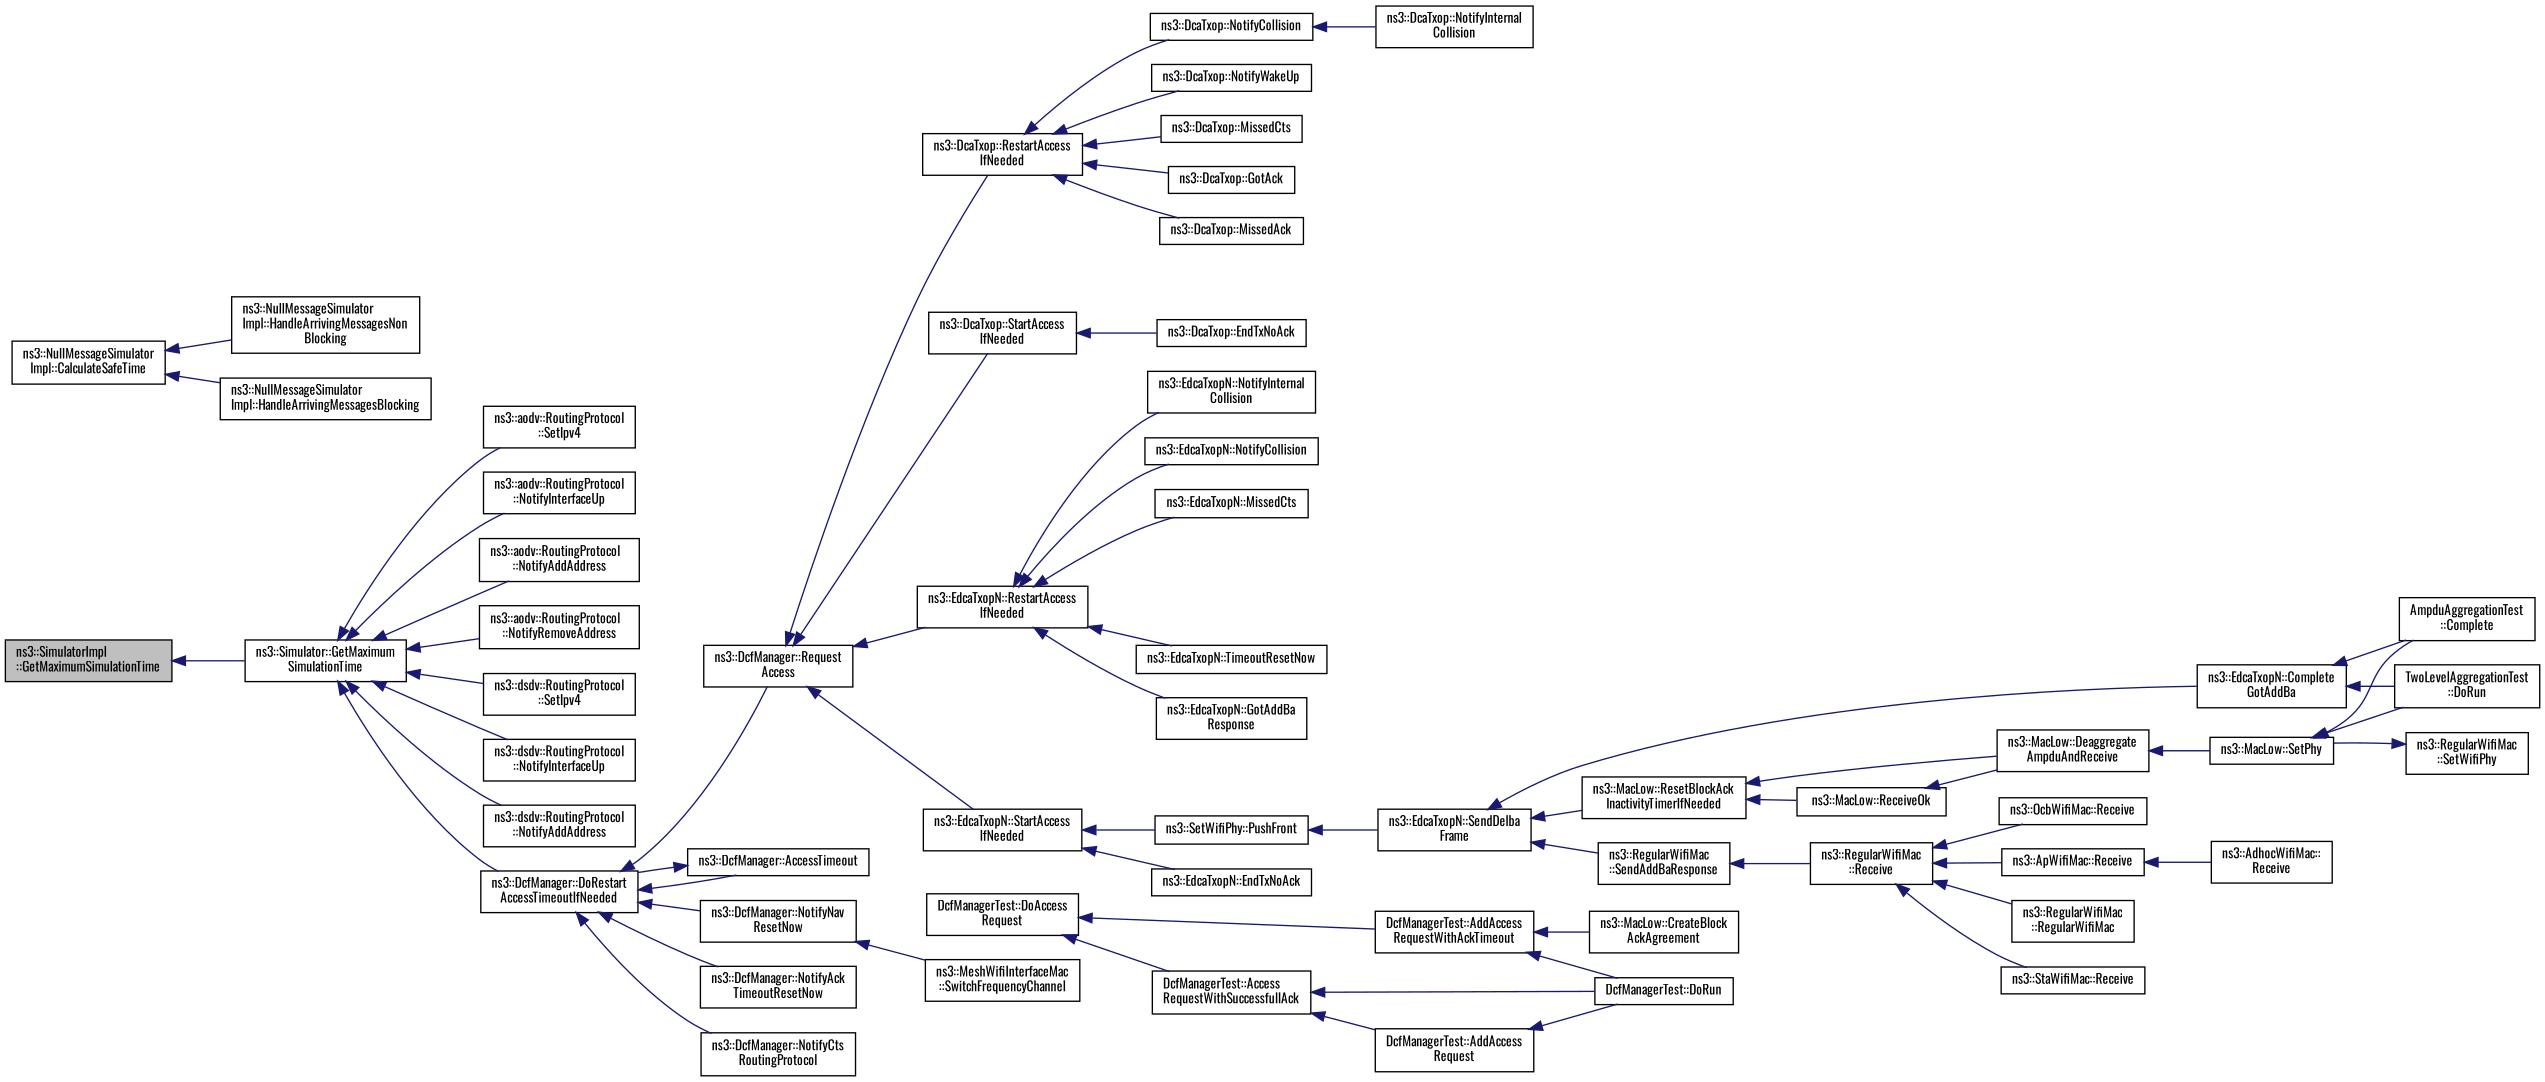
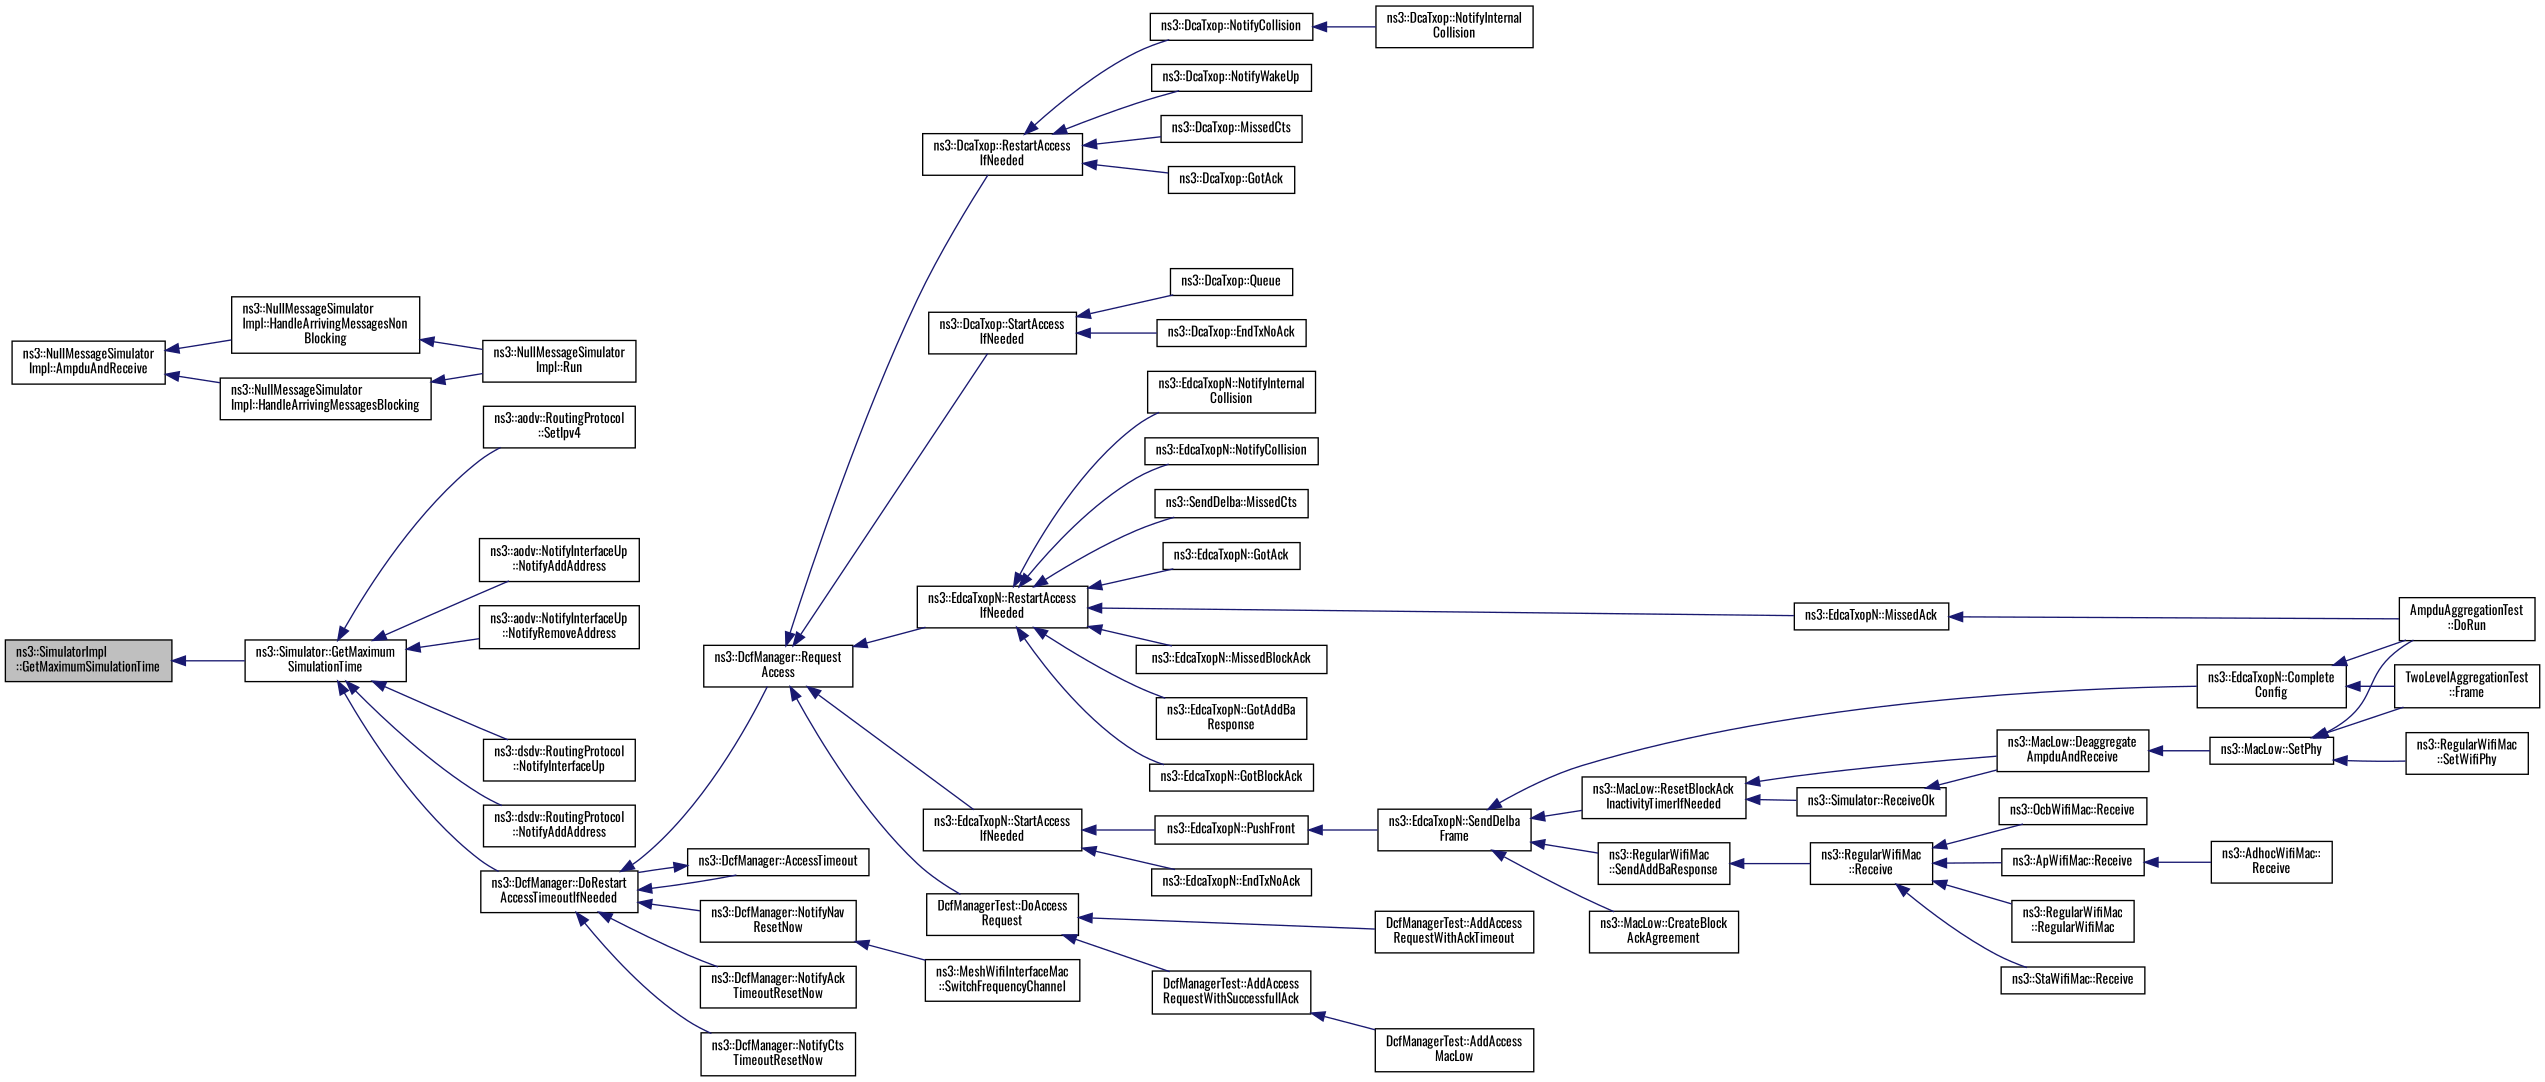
node "ns3::DcaTxop::MissedAck": removed
node "ns3::DcaTxop::Queue": added
node "ns3::NullMessageSimulator Impl::Run": added
node "ns3::NullMessageSimulator Impl::CalculateSafeTime": label "ns3::NullMessageSimulator Impl::CalculateSafeTime" -> "ns3::NullMessageSimulator Impl::AmpduAndReceive"
node "ns3::aodv::RoutingProtocol ::NotifyInterfaceUp": removed
node "ns3::EdcaTxopN::MissedCts": label "ns3::EdcaTxopN::MissedCts" -> "ns3::SendDelba::MissedCts"
node "ns3::EdcaTxopN::GotAck": added
node "ns3::aodv::RoutingProtocol ::NotifyAddAddress": label "ns3::aodv::RoutingProtocol ::NotifyAddAddress" -> "ns3::aodv::NotifyInterfaceUp ::NotifyAddAddress"
node "ns3::EdcaTxopN::MissedAck": added
node "AmpduAggregationTest ::Complete": label "AmpduAggregationTest ::Complete" -> "AmpduAggregationTest ::DoRun"
node "ns3::aodv::RoutingProtocol ::NotifyRemoveAddress": label "ns3::aodv::RoutingProtocol ::NotifyRemoveAddress" -> "ns3::aodv::NotifyInterfaceUp ::NotifyRemoveAddress"
node "ns3::EdcaTxopN::TimeoutResetNow": label "ns3::EdcaTxopN::TimeoutResetNow" -> "ns3::EdcaTxopN::MissedBlockAck"
node "ns3::EdcaTxopN::Complete GotAddBa": label "ns3::EdcaTxopN::Complete GotAddBa" -> "ns3::EdcaTxopN::Complete Config"
node "TwoLevelAggregationTest ::DoRun": label "TwoLevelAggregationTest ::DoRun" -> "TwoLevelAggregationTest ::Frame"
node "ns3::dsdv::RoutingProtocol ::SetIpv4": removed
edge "ns3::MacLow::SetPhy" -> "ns3::RegularWifiMac ::SetWifiPhy": reversed
node "ns3::EdcaTxopN::GotBlockAck": added
node "ns3::MacLow::ReceiveOk": label "ns3::MacLow::ReceiveOk" -> "ns3::Simulator::ReceiveOk"
edge "DcfManagerTest::DoAccess Request" -> "ns3::DcfManager::Request Access": added
node "ns3::SetWifiPhy::PushFront": label "ns3::SetWifiPhy::PushFront" -> "ns3::EdcaTxopN::PushFront"
edge "ns3::MacLow::CreateBlock AckAgreement" -> "DcfManagerTest::AddAccess RequestWithAckTimeout": now "ns3::MacLow::CreateBlock AckAgreement" -> "ns3::EdcaTxopN::SendDelba Frame"
node "DcfManagerTest::DoRun": removed
node "DcfManagerTest::Access RequestWithSuccessfullAck": label "DcfManagerTest::Access RequestWithSuccessfullAck" -> "DcfManagerTest::AddAccess RequestWithSuccessfullAck"
node "DcfManagerTest::AddAccess Request": label "DcfManagerTest::AddAccess Request" -> "DcfManagerTest::AddAccess MacLow"
node "ns3::DcfManager::NotifyCts RoutingProtocol": label "ns3::DcfManager::NotifyCts RoutingProtocol" -> "ns3::DcfManager::NotifyCts TimeoutResetNow"
